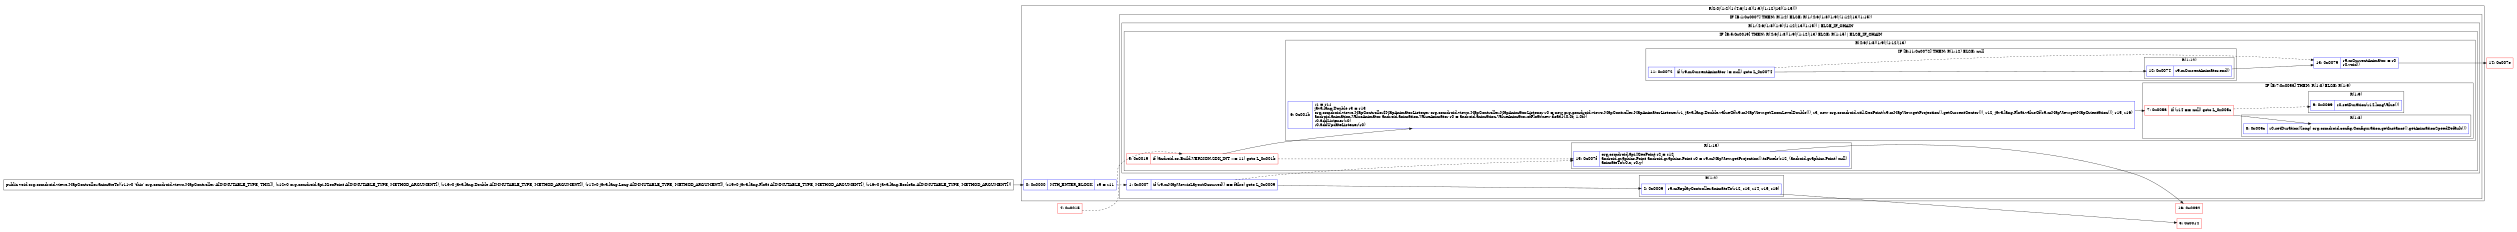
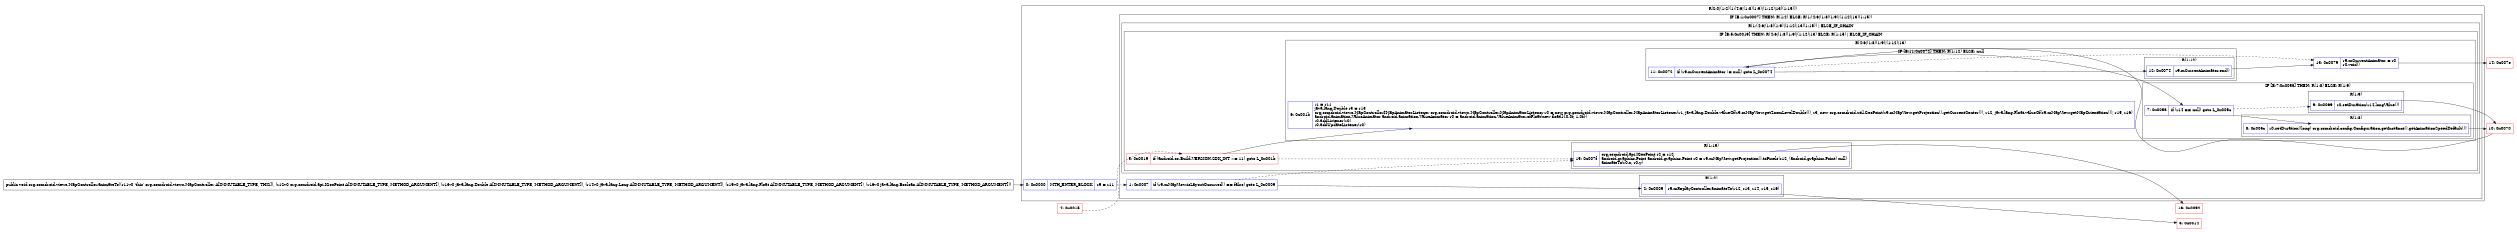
node "7: 0x005a": color red -> blue
edge "6: 0x001b" -> "7: 0x005a": now "11: 0x0072" -> "7: 0x005a"
node "10: 0x0070": added
